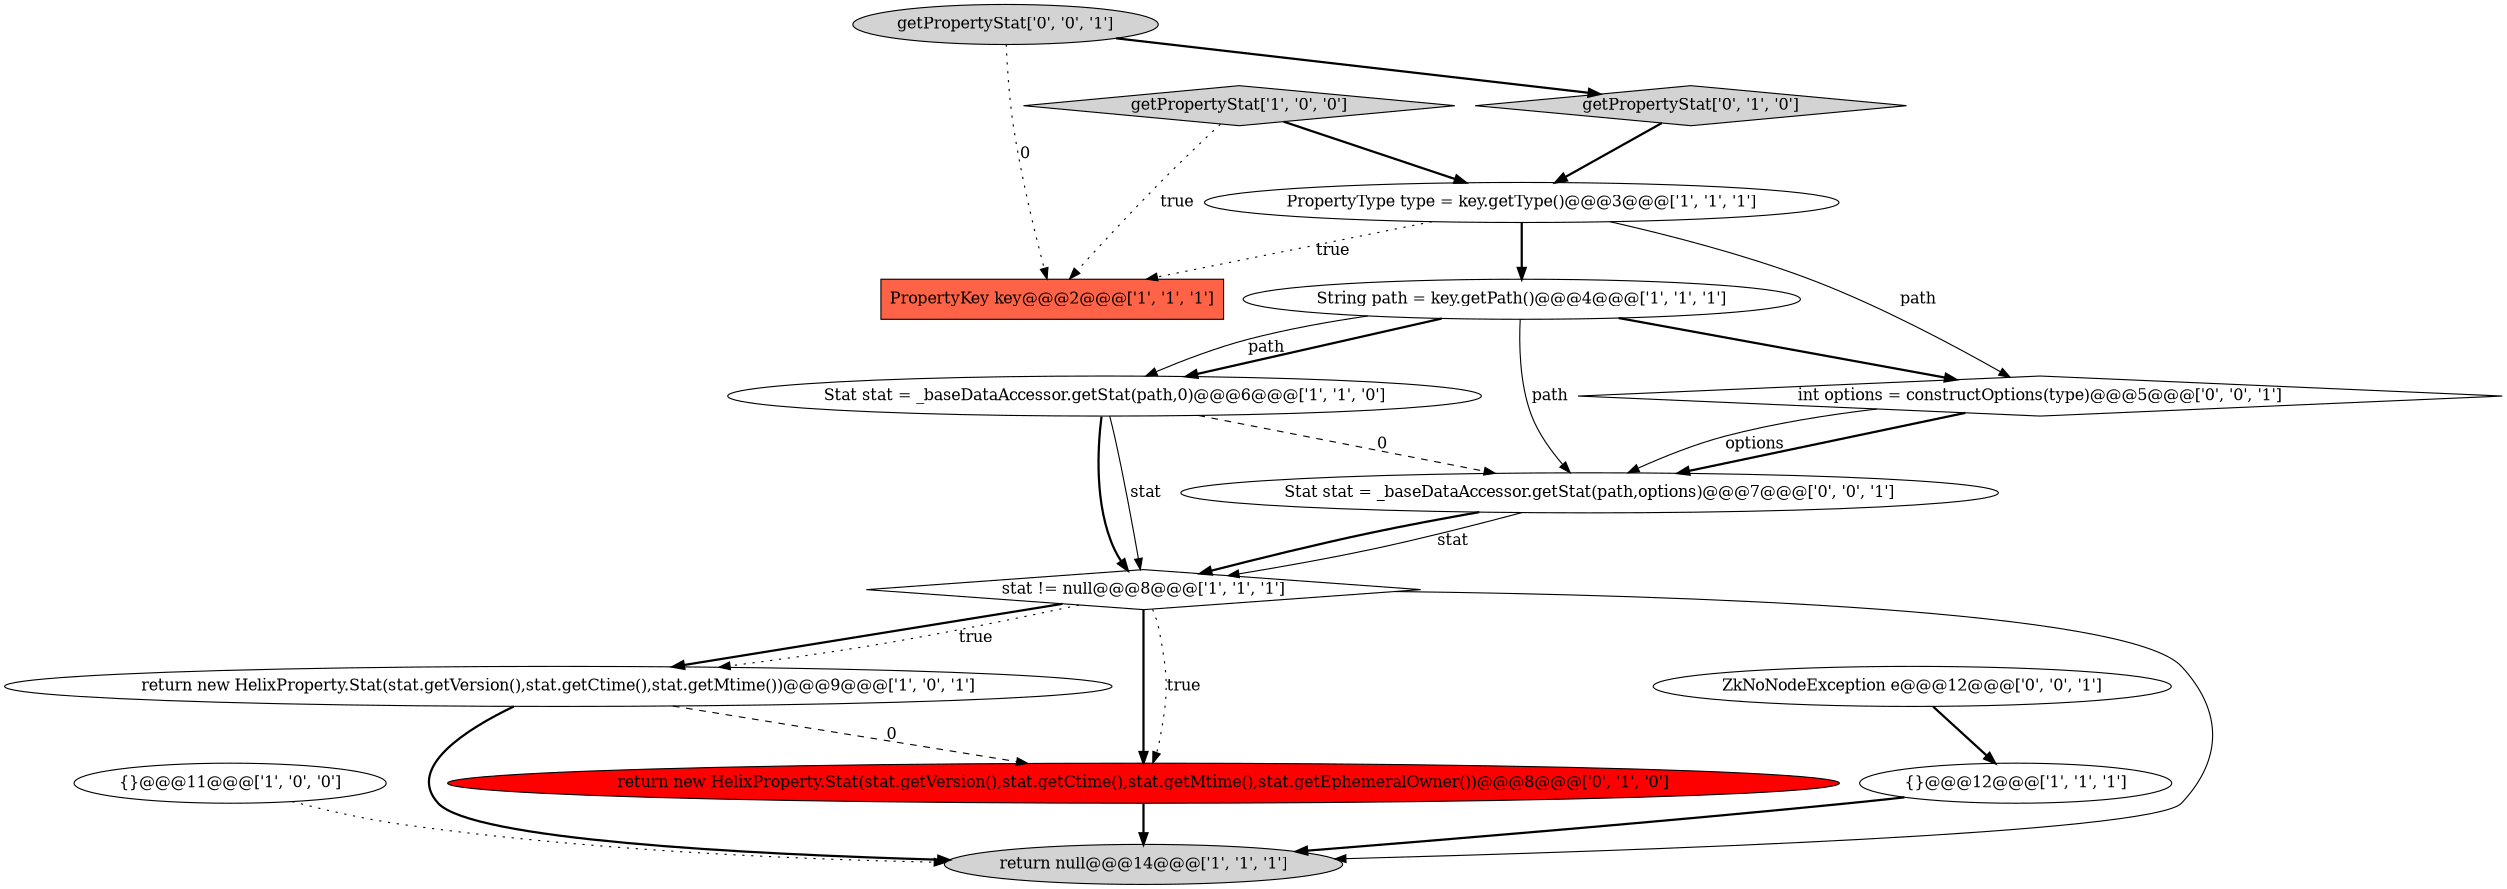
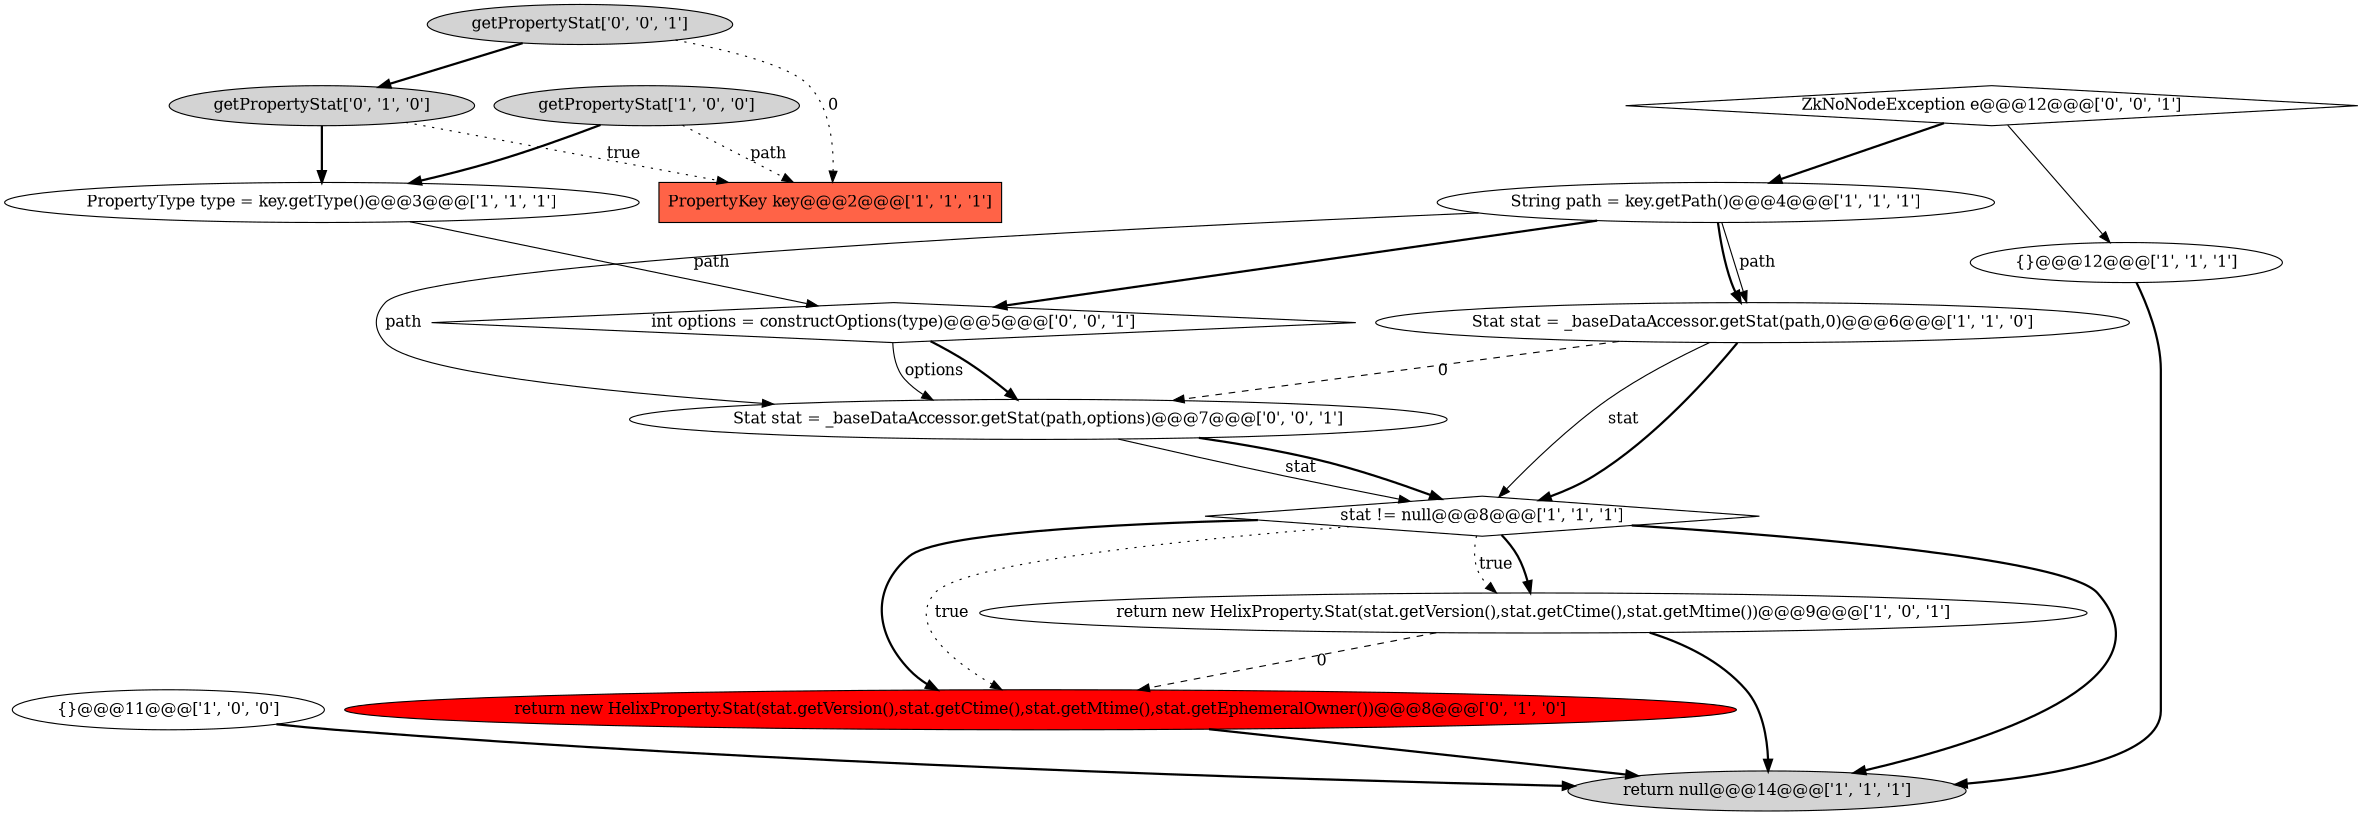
node "getPropertyStat['1', '0', '0']": shape diamond -> ellipse
node "getPropertyStat['0', '1', '0']": shape diamond -> ellipse
edge "getPropertyStat['1', '0', '0']" -> "PropertyKey key@@@2@@@['1', '1', '1']": label "true" -> "path"
edge "PropertyType type = key.getType()@@@3@@@['1', '1', '1']" -> "String path = key.getPath()@@@4@@@['1', '1', '1']": now "ZkNoNodeException e@@@12@@@['0', '0', '1']" -> "String path = key.getPath()@@@4@@@['1', '1', '1']"
edge "PropertyType type = key.getType()@@@3@@@['1', '1', '1']" -> "PropertyKey key@@@2@@@['1', '1', '1']": now "getPropertyStat['0', '1', '0']" -> "PropertyKey key@@@2@@@['1', '1', '1']"
node "ZkNoNodeException e@@@12@@@['0', '0', '1']": shape ellipse -> diamond
edge "ZkNoNodeException e@@@12@@@['0', '0', '1']" -> "{}@@@12@@@['1', '1', '1']": style bold -> solid
edge "stat != null@@@8@@@['1', '1', '1']" -> "return null@@@14@@@['1', '1', '1']": style solid -> bold
edge "{}@@@11@@@['1', '0', '0']" -> "return null@@@14@@@['1', '1', '1']": style dotted -> bold
